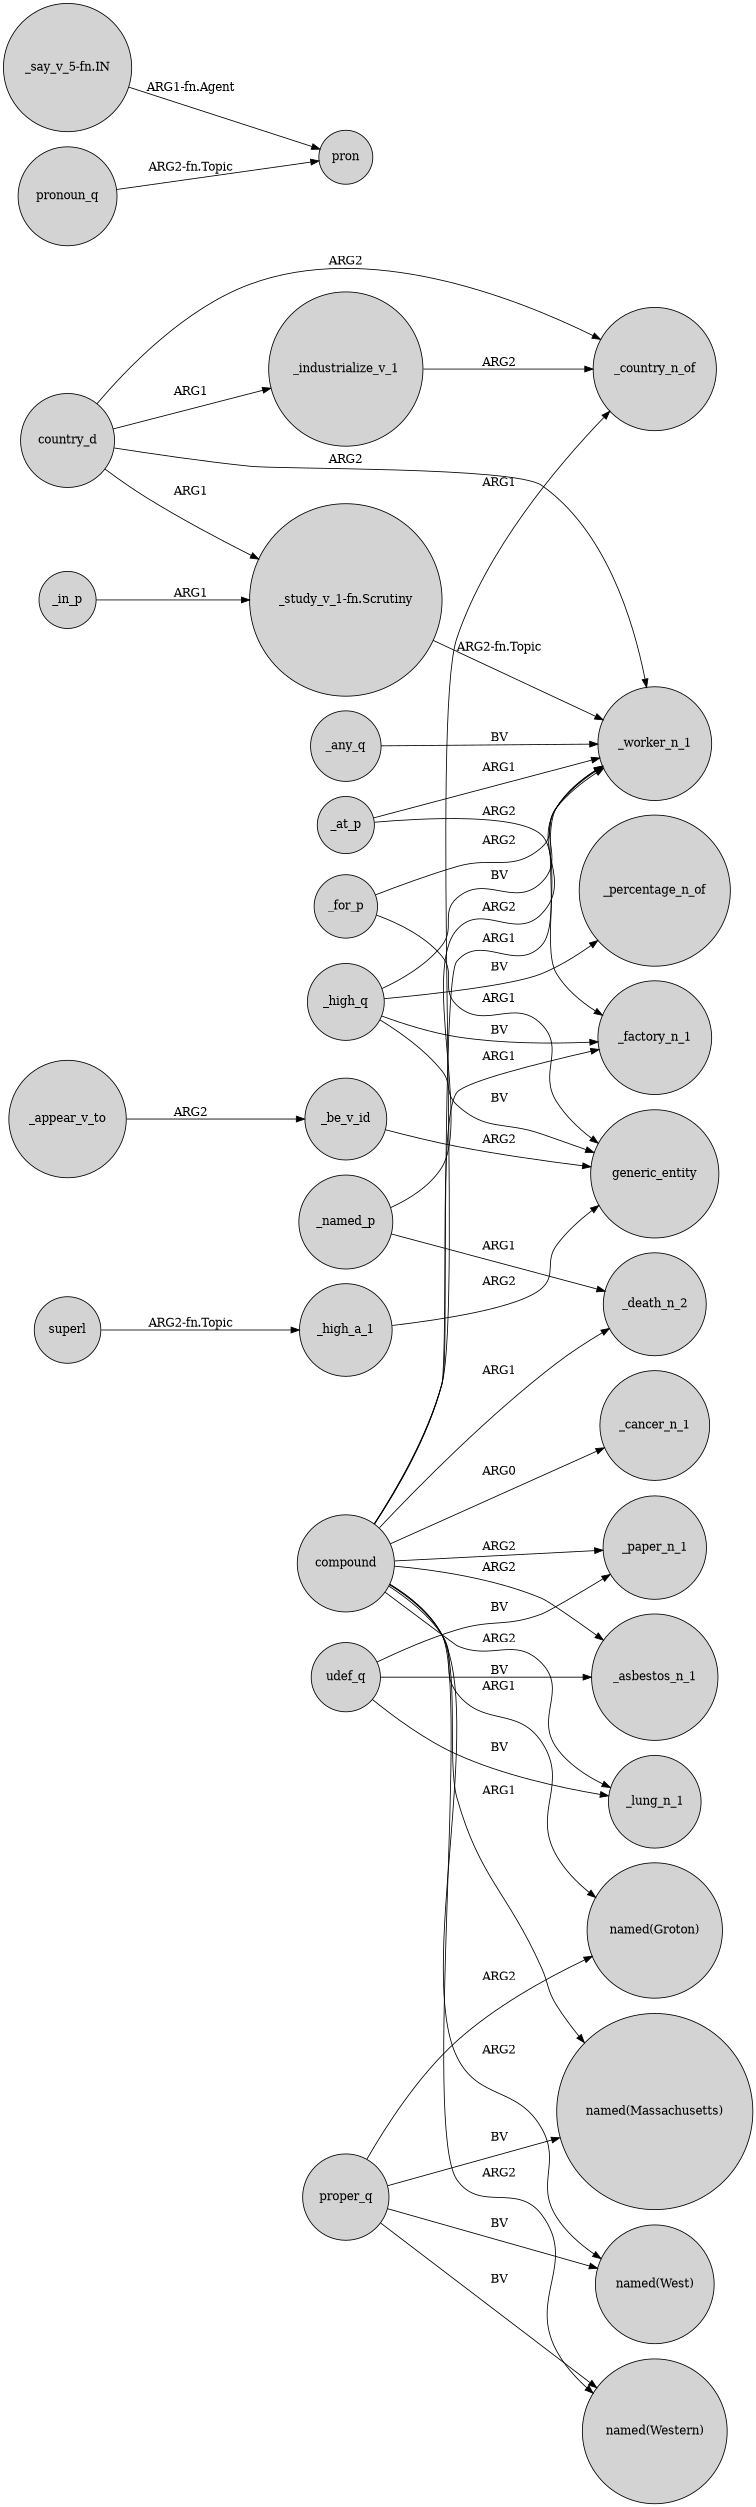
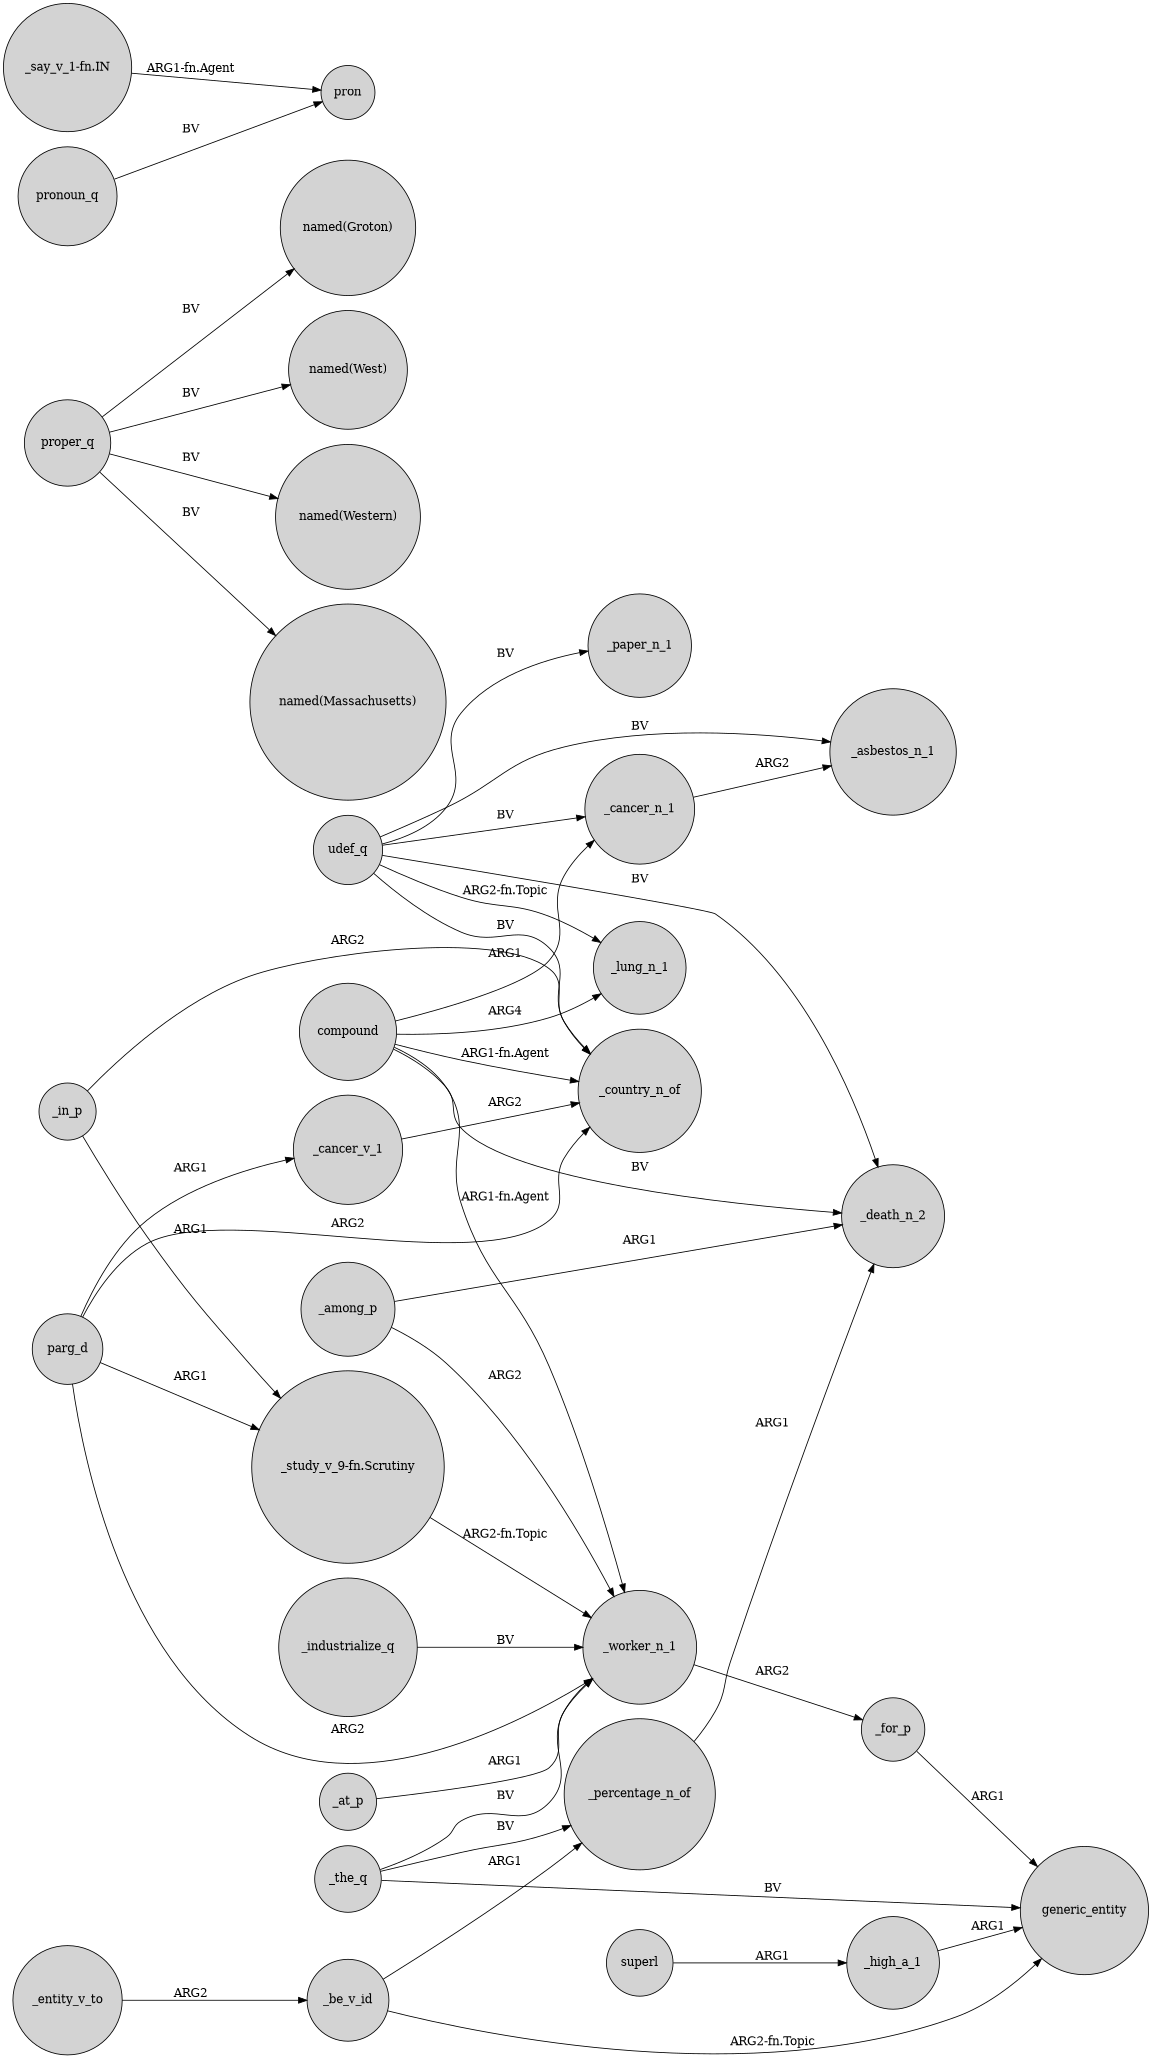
node "_say_v_5-fn.IN": label "_say_v_5-fn.IN" -> "_say_v_1-fn.IN"
edge "pronoun_q" -> "pron": label "ARG2-fn.Topic" -> "BV"
node "_industrialize_v_1": label "_industrialize_v_1" -> "_cancer_v_1"
node "country_d": label "country_d" -> "parg_d"
edge "compound" -> "_country_n_of": label "ARG1" -> "ARG1-fn.Agent"
node "_study_v_1-fn.Scrutiny": label "_study_v_1-fn.Scrutiny" -> "_study_v_9-fn.Scrutiny"
node "_any_q": label "_any_q" -> "_industrialize_q"
edge "udef_q" -> "_cancer_n_1": added, label "BV"
edge "_for_p" -> "_worker_n_1": reversed
edge "udef_q" -> "_death_n_2": added, label "BV"
edge "udef_q" -> "_country_n_of": added, label "BV"
edge "compound" -> "_worker_n_1": label "ARG1" -> "ARG1-fn.Agent"
edge "_in_p" -> "_country_n_of": added, label "ARG2"
node "_high_q": label "_high_q" -> "_the_q"
node "_factory_n_1": removed
node "_appear_v_to": label "_appear_v_to" -> "_entity_v_to"
edge "_be_v_id" -> "generic_entity": label "ARG2" -> "ARG2-fn.Topic"
node "_named_p": label "_named_p" -> "_among_p"
edge "_high_a_1" -> "generic_entity": label "ARG2" -> "ARG1"
edge "superl" -> "_high_a_1": label "ARG2-fn.Topic" -> "ARG1"
edge "compound" -> "_death_n_2": label "ARG1" -> "BV"
edge "compound" -> "_cancer_n_1": label "ARG0" -> "ARG1"
edge "_percentage_n_of" -> "_death_n_2": added, label "ARG1"
edge "compound" -> "_paper_n_1": removed, label "ARG2"
edge "compound" -> "_asbestos_n_1": now "_cancer_n_1" -> "_asbestos_n_1"
edge "compound" -> "_lung_n_1": label "ARG2" -> "ARG4"
edge "compound" -> "named(Groton)": removed, label "ARG1"
edge "udef_q" -> "_lung_n_1": label "BV" -> "ARG2-fn.Topic"
edge "compound" -> "named(Massachusetts)": removed, label "ARG1"
edge "_be_v_id" -> "_percentage_n_of": added, label "ARG1"
edge "proper_q" -> "named(Groton)": label "ARG2" -> "BV"
edge "compound" -> "named(West)": removed, label "ARG2"
edge "compound" -> "named(Western)": removed, label "ARG2"
